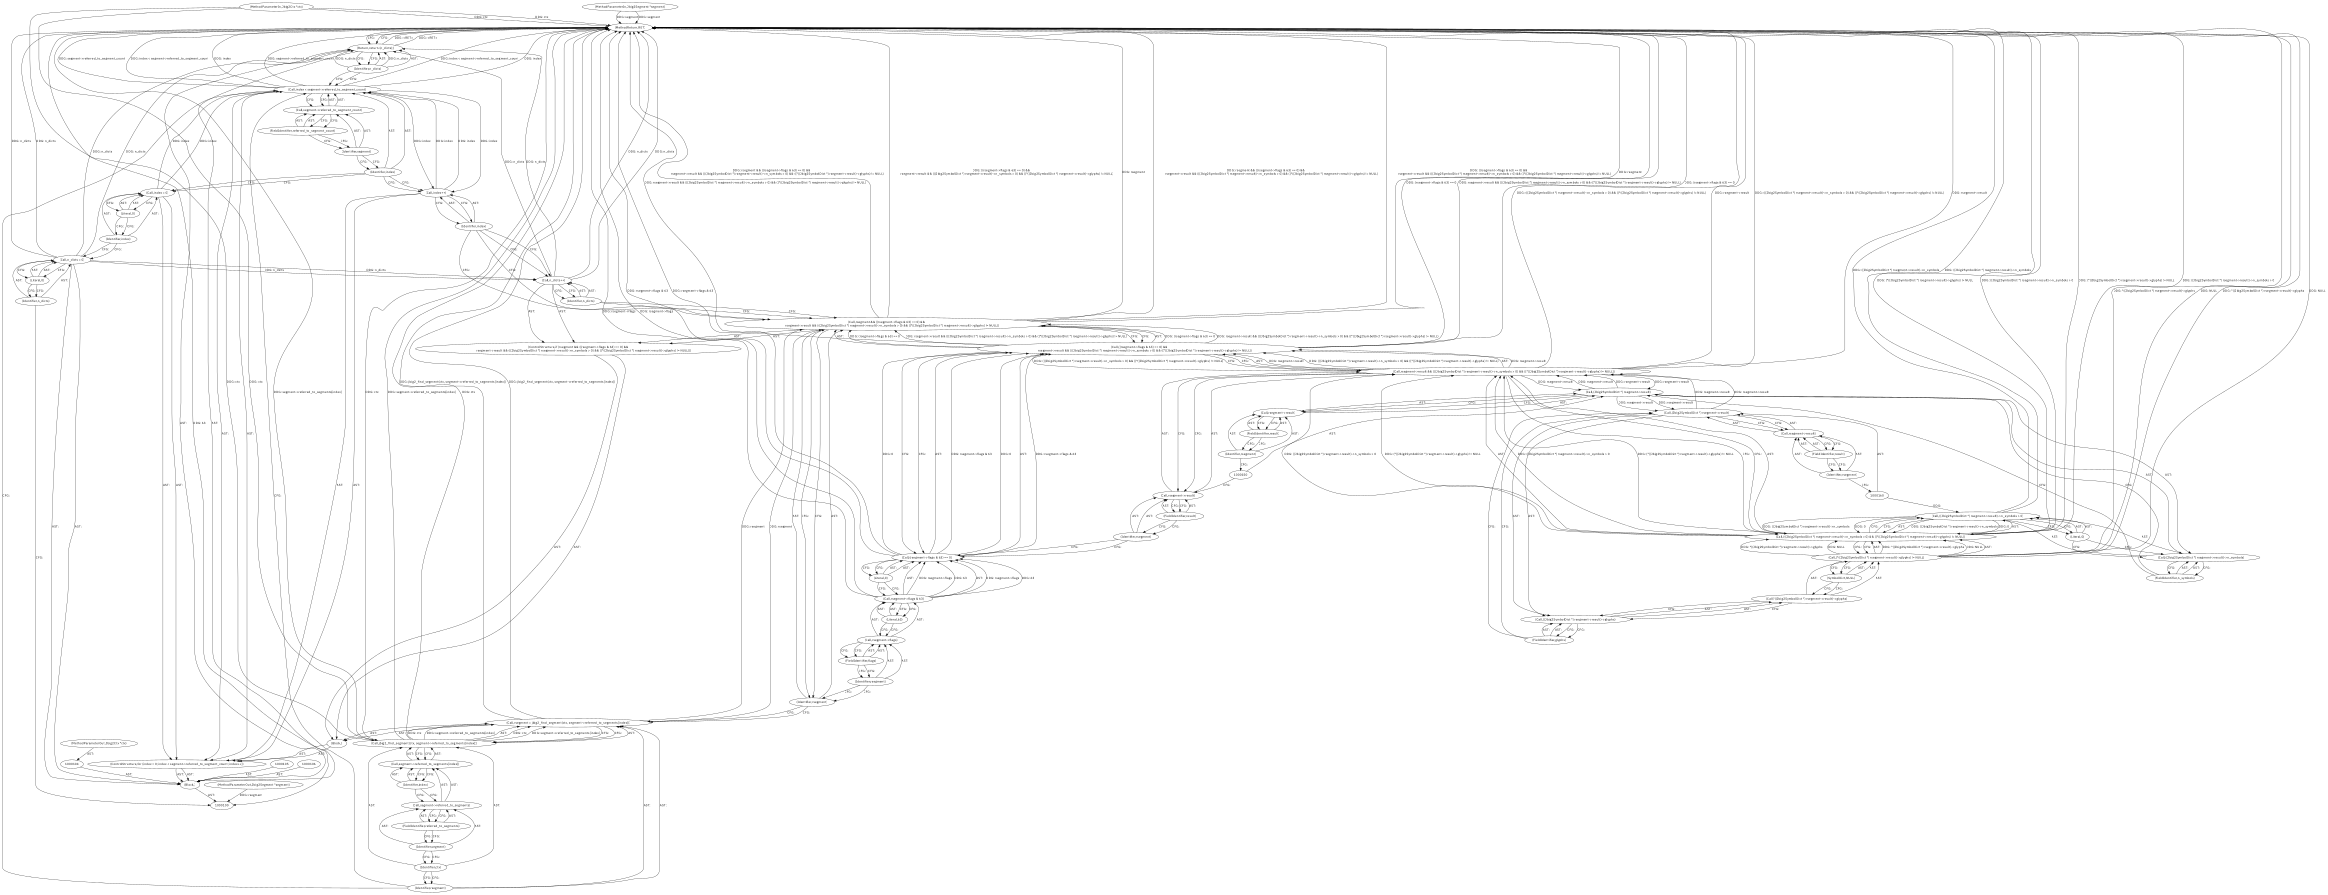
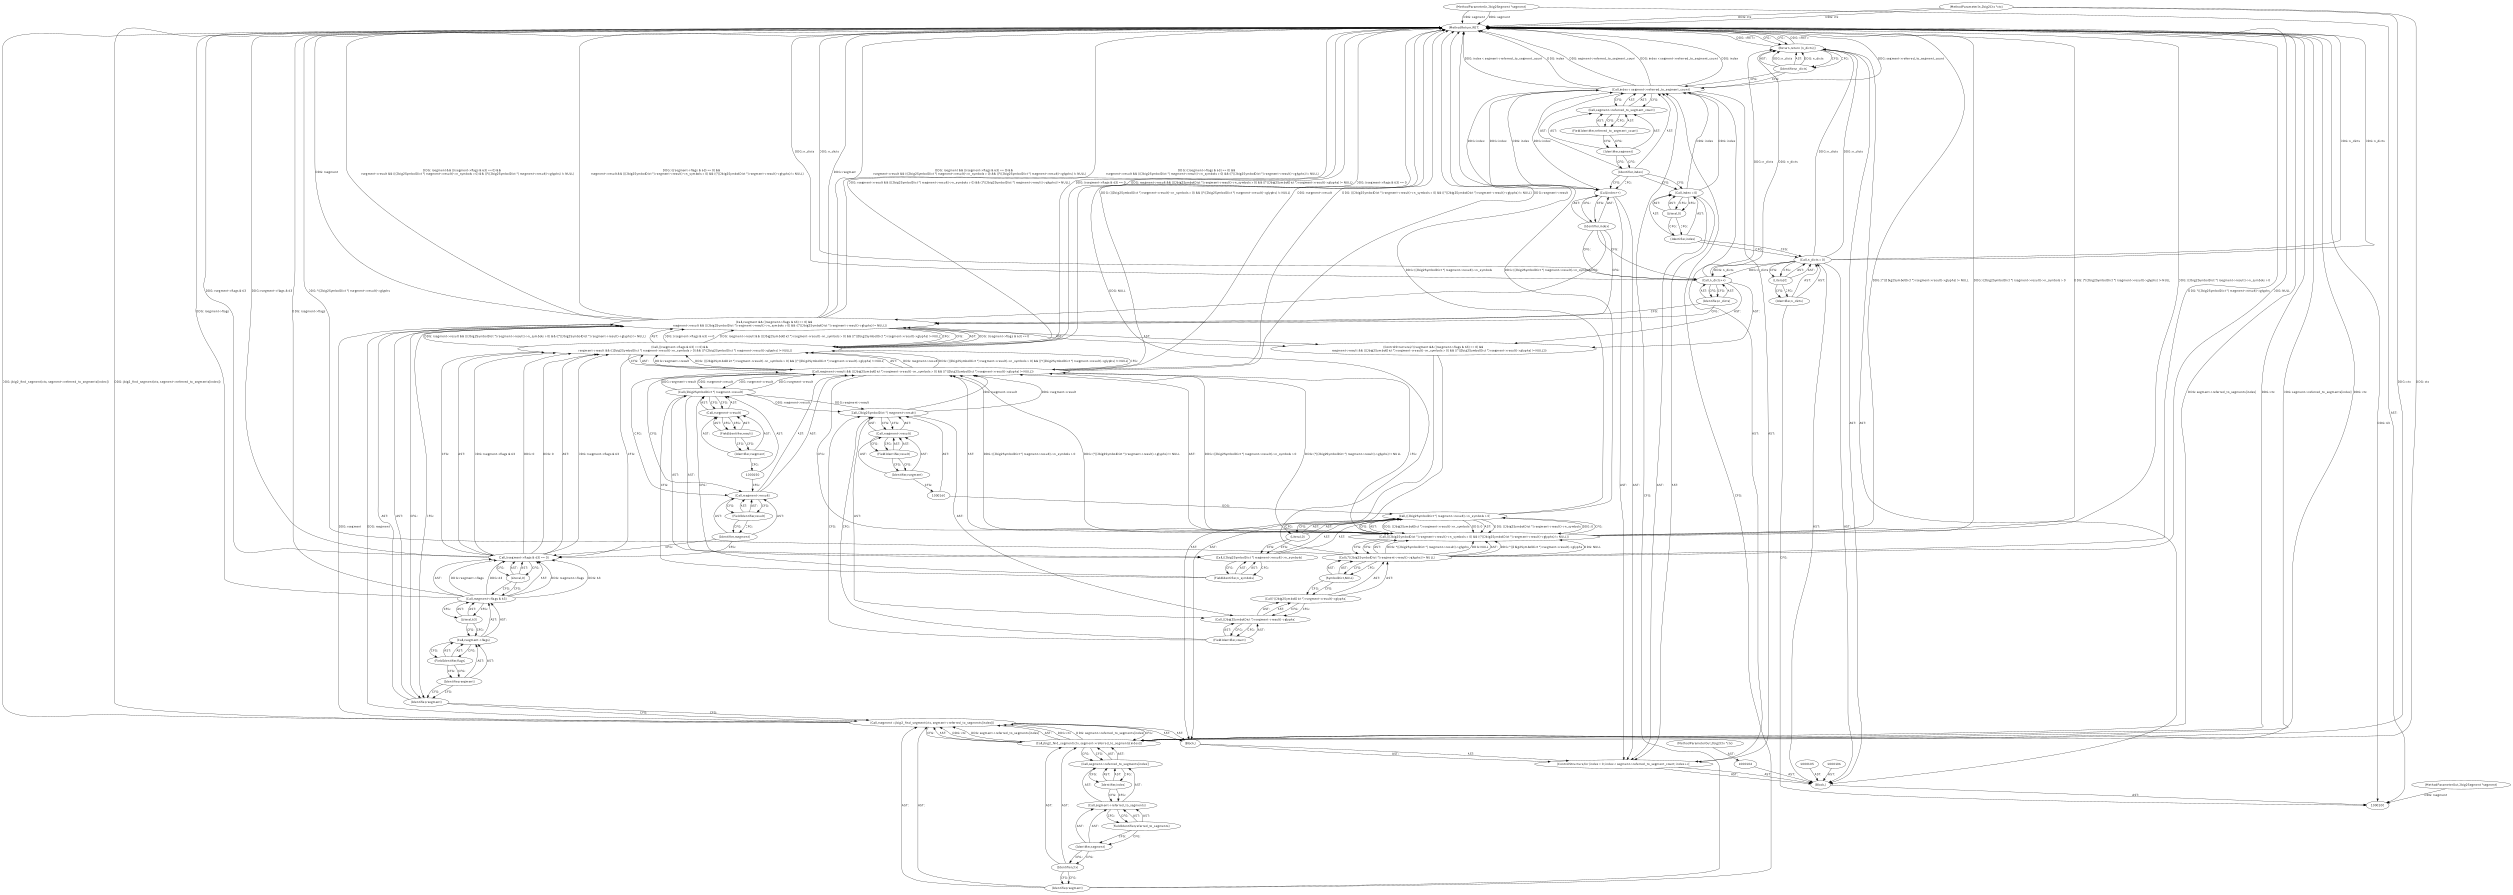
edge "(MethodParameterIn,Jbig2Segment *segment)" -> "1000100": added, label "AST:"
node "(FieldIdentifier,glyphs)": label "(FieldIdentifier,glyphs)" -> "(FieldIdentifier,count)"
